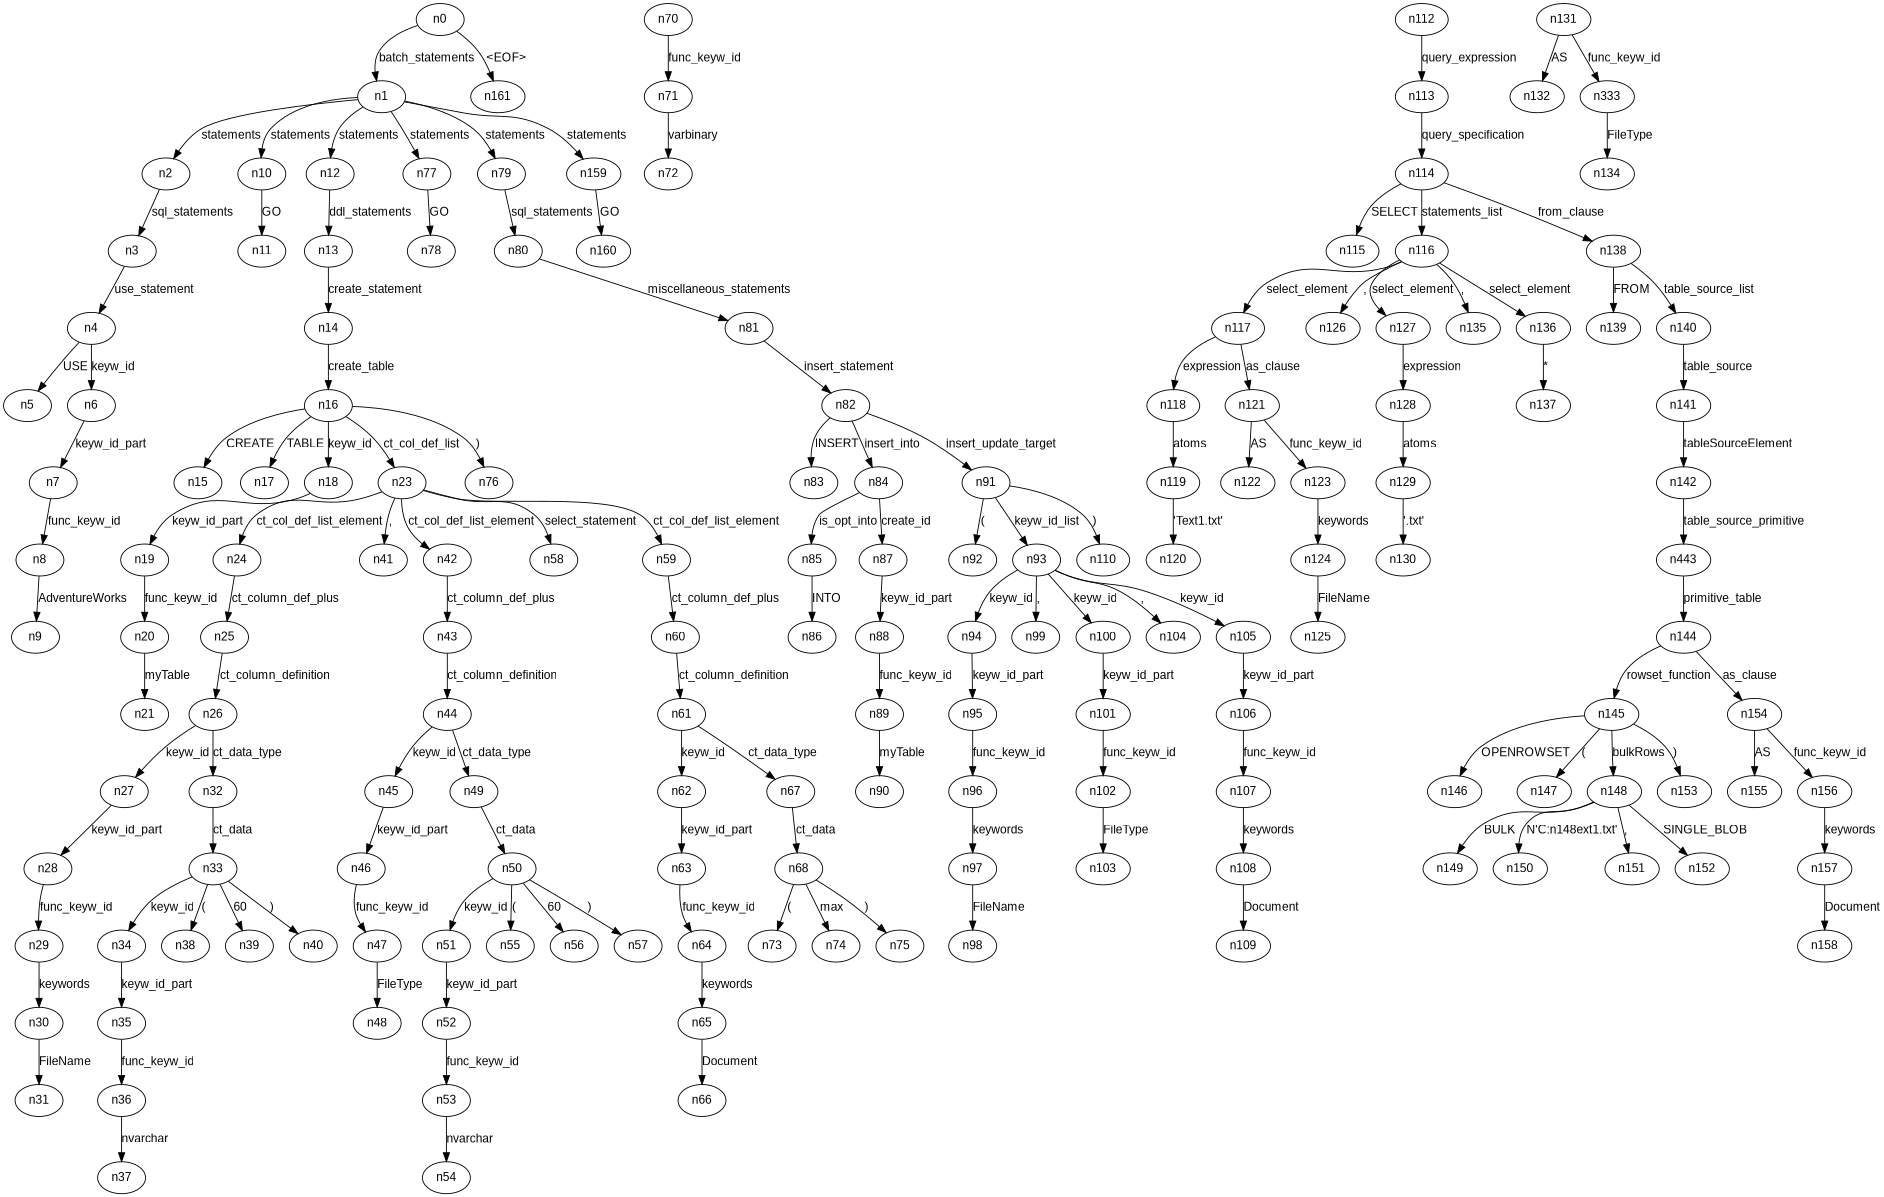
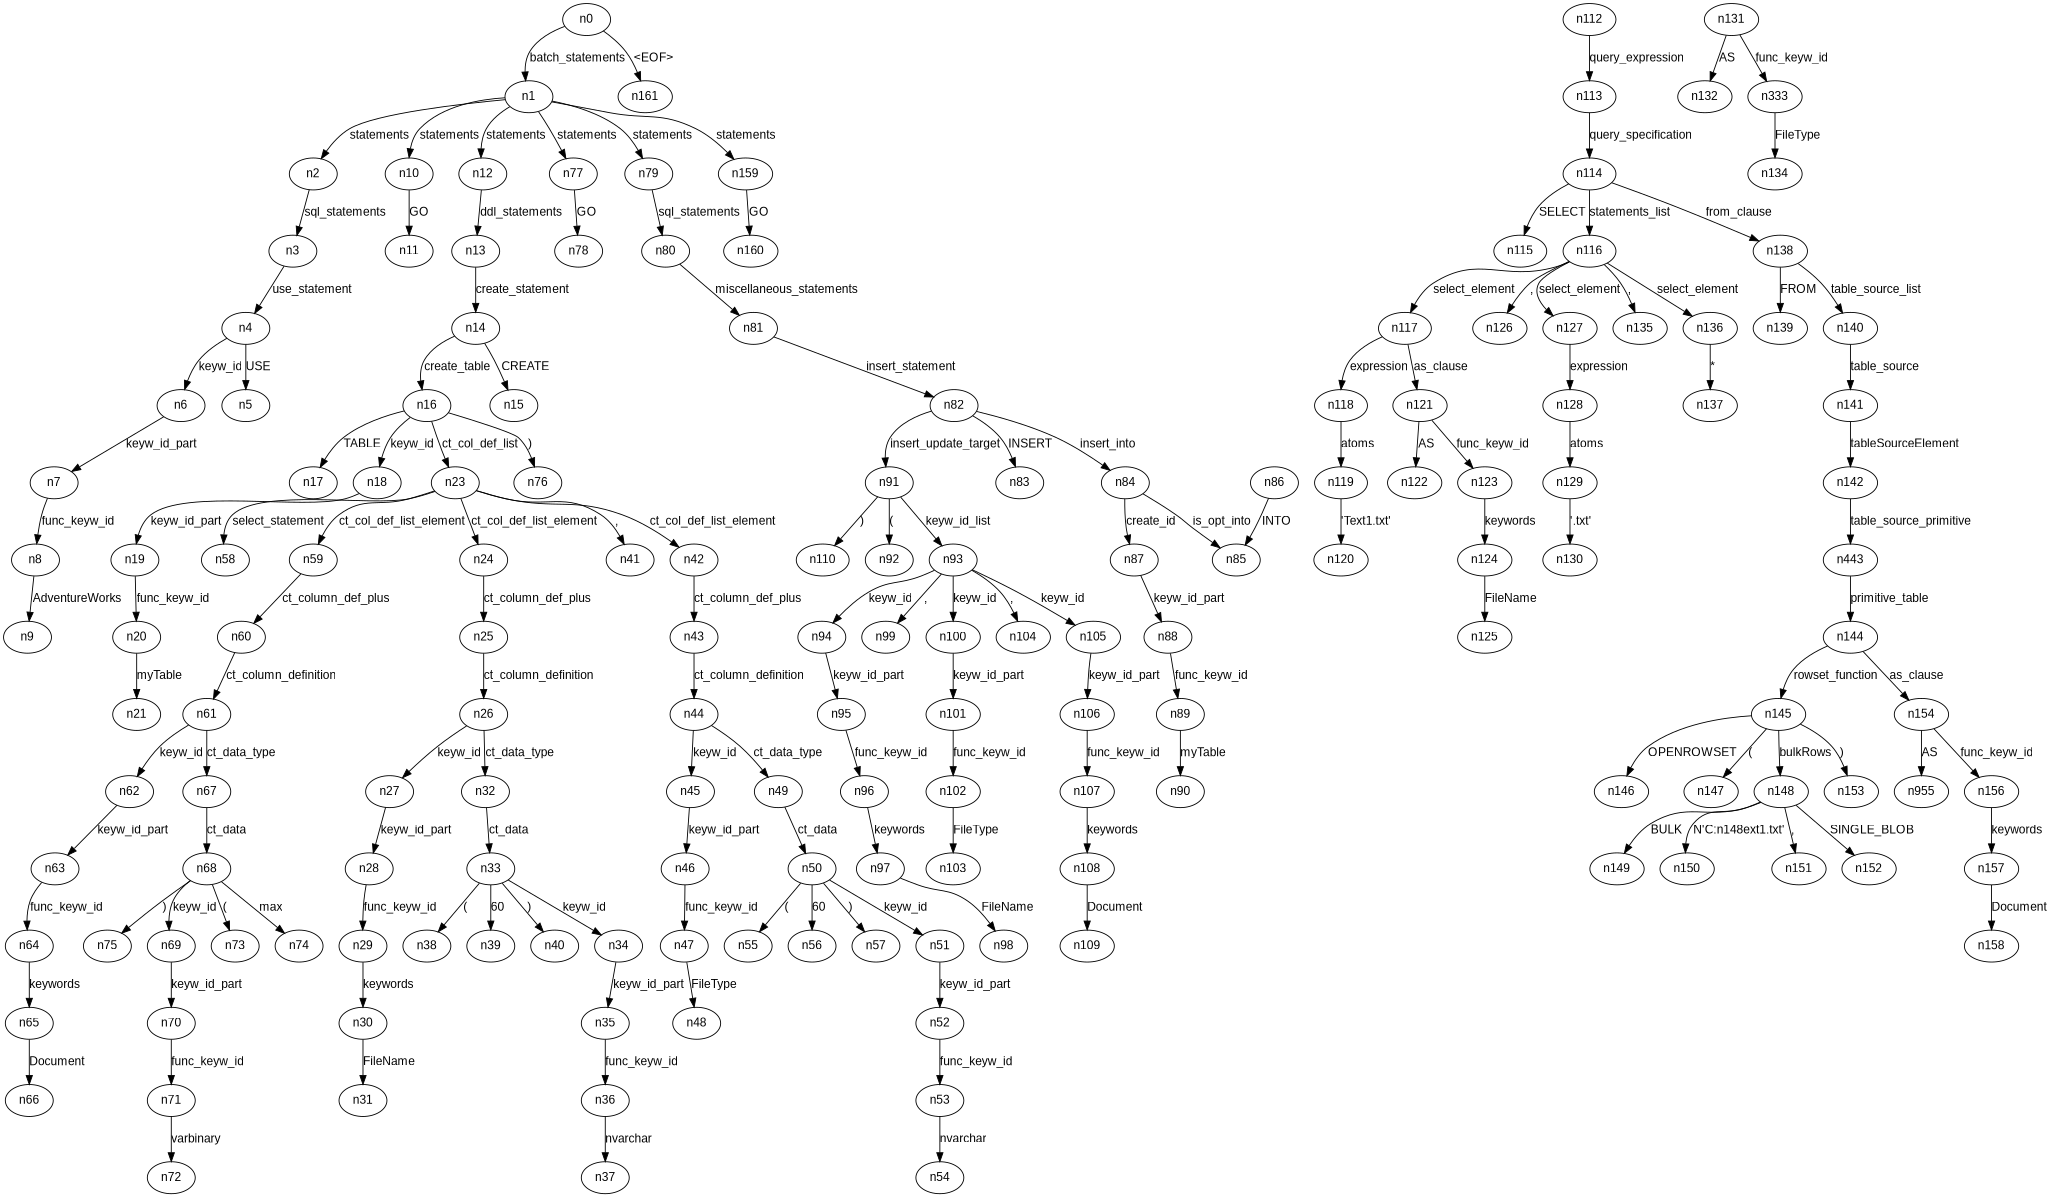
edge "n16" -> "n15": now "n14" -> "n15"
edge "n85" -> "n86": reversed
node "n155": label "n155" -> "n955"
node "n69": added
